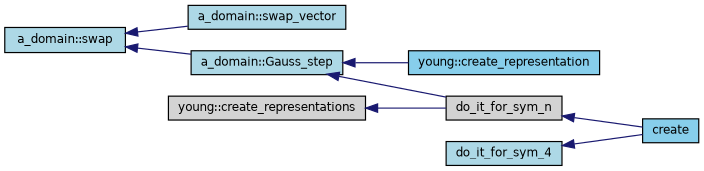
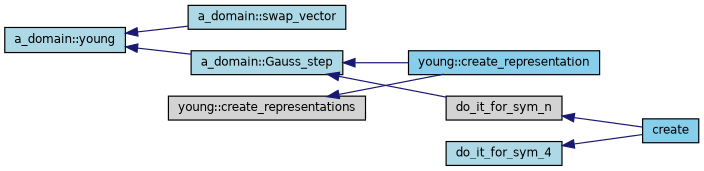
node "a_domain::swap": label "a_domain::swap" -> "a_domain::young"
edge "do_it_for_sym_n" -> "young::create_representations": now "young::create_representation" -> "young::create_representations"
